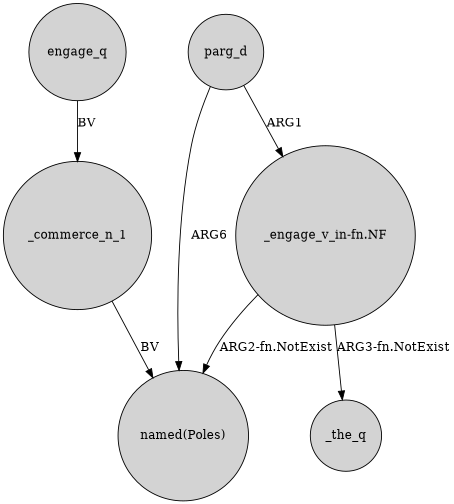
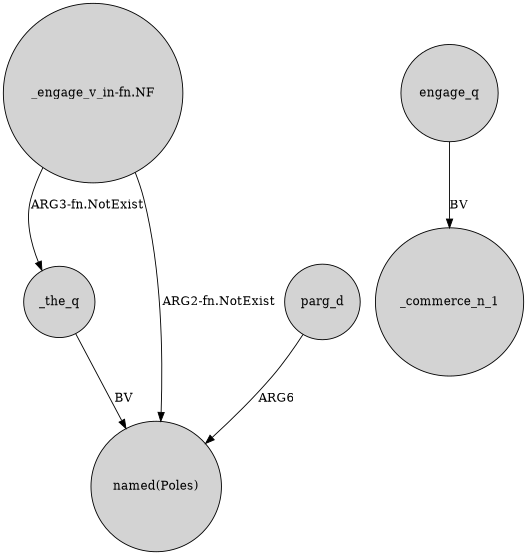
edge "parg_d" -> "_engage_v_in-fn.NF": removed, label "ARG1"
edge "_commerce_n_1" -> "named(Poles)": now "_the_q" -> "named(Poles)"
